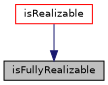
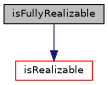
edge "isRealizable" -> "isFullyRealizable": reversed
